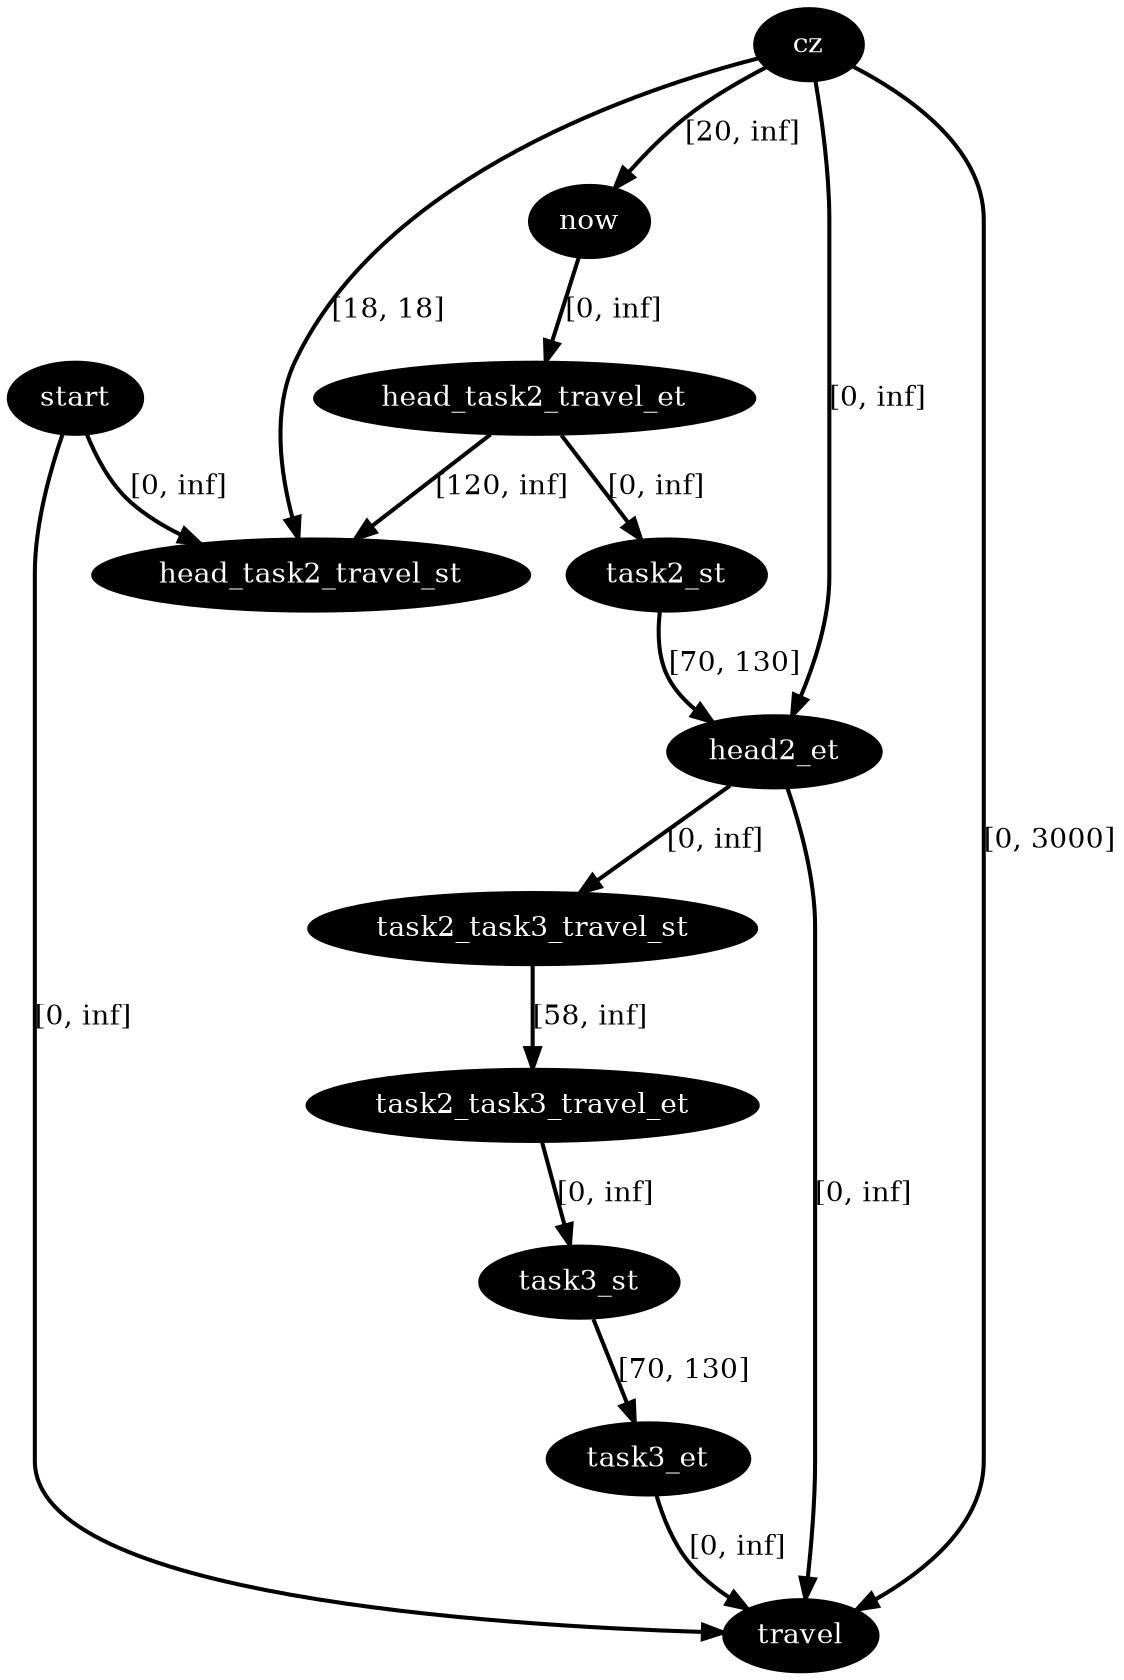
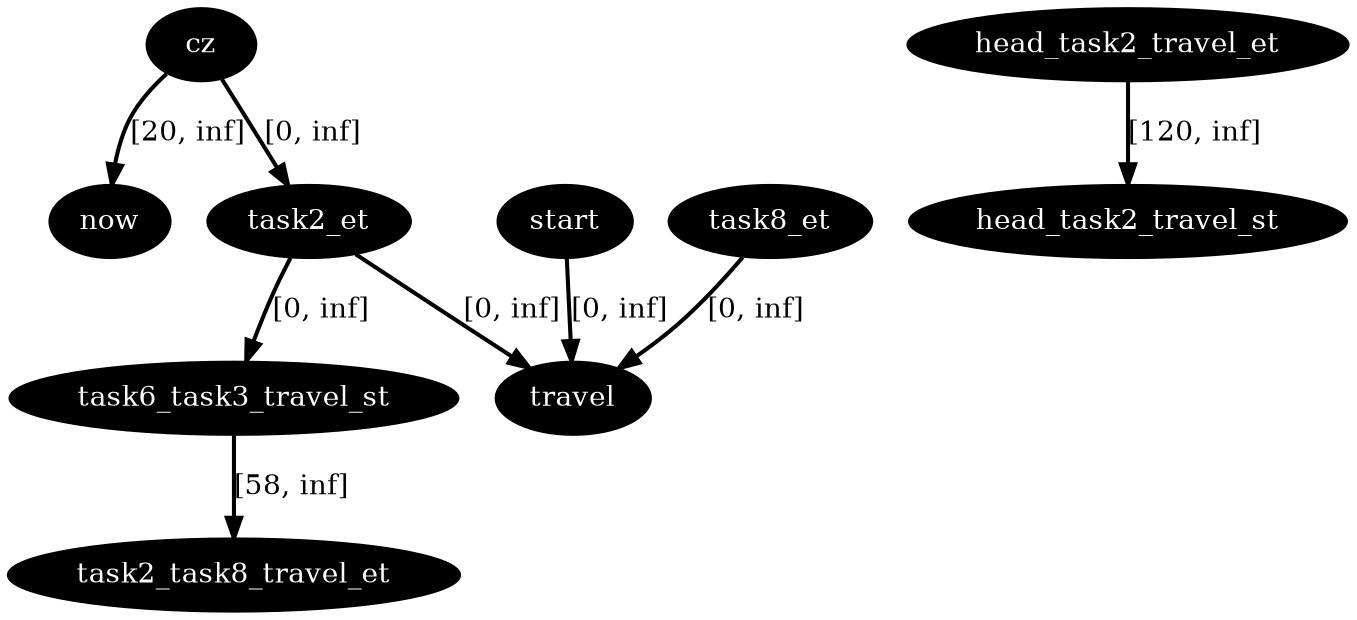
edge "cz" -> "head_task2_travel_st": removed, label "[18, 18]"
edge "now" -> "head_task2_travel_et": removed, label "[0, inf]"
edge "start" -> "head_task2_travel_st": removed, label "[0, inf]"
node "task2_st": removed
node "head2_et": label "head2_et" -> "task2_et"
edge "cz" -> "travel": removed, label "[0, 3000]"
node "task2_task3_travel_st": label "task2_task3_travel_st" -> "task6_task3_travel_st"
node "task2_task3_travel_et": label "task2_task3_travel_et" -> "task2_task8_travel_et"
node "task3_st": removed
node "task3_et": label "task3_et" -> "task8_et"
